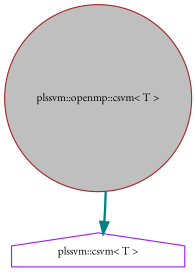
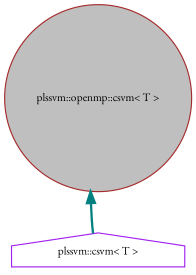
edge "plssvm::openmp::csvm< T >" -> "plssvm::csvm< T >": reversed
